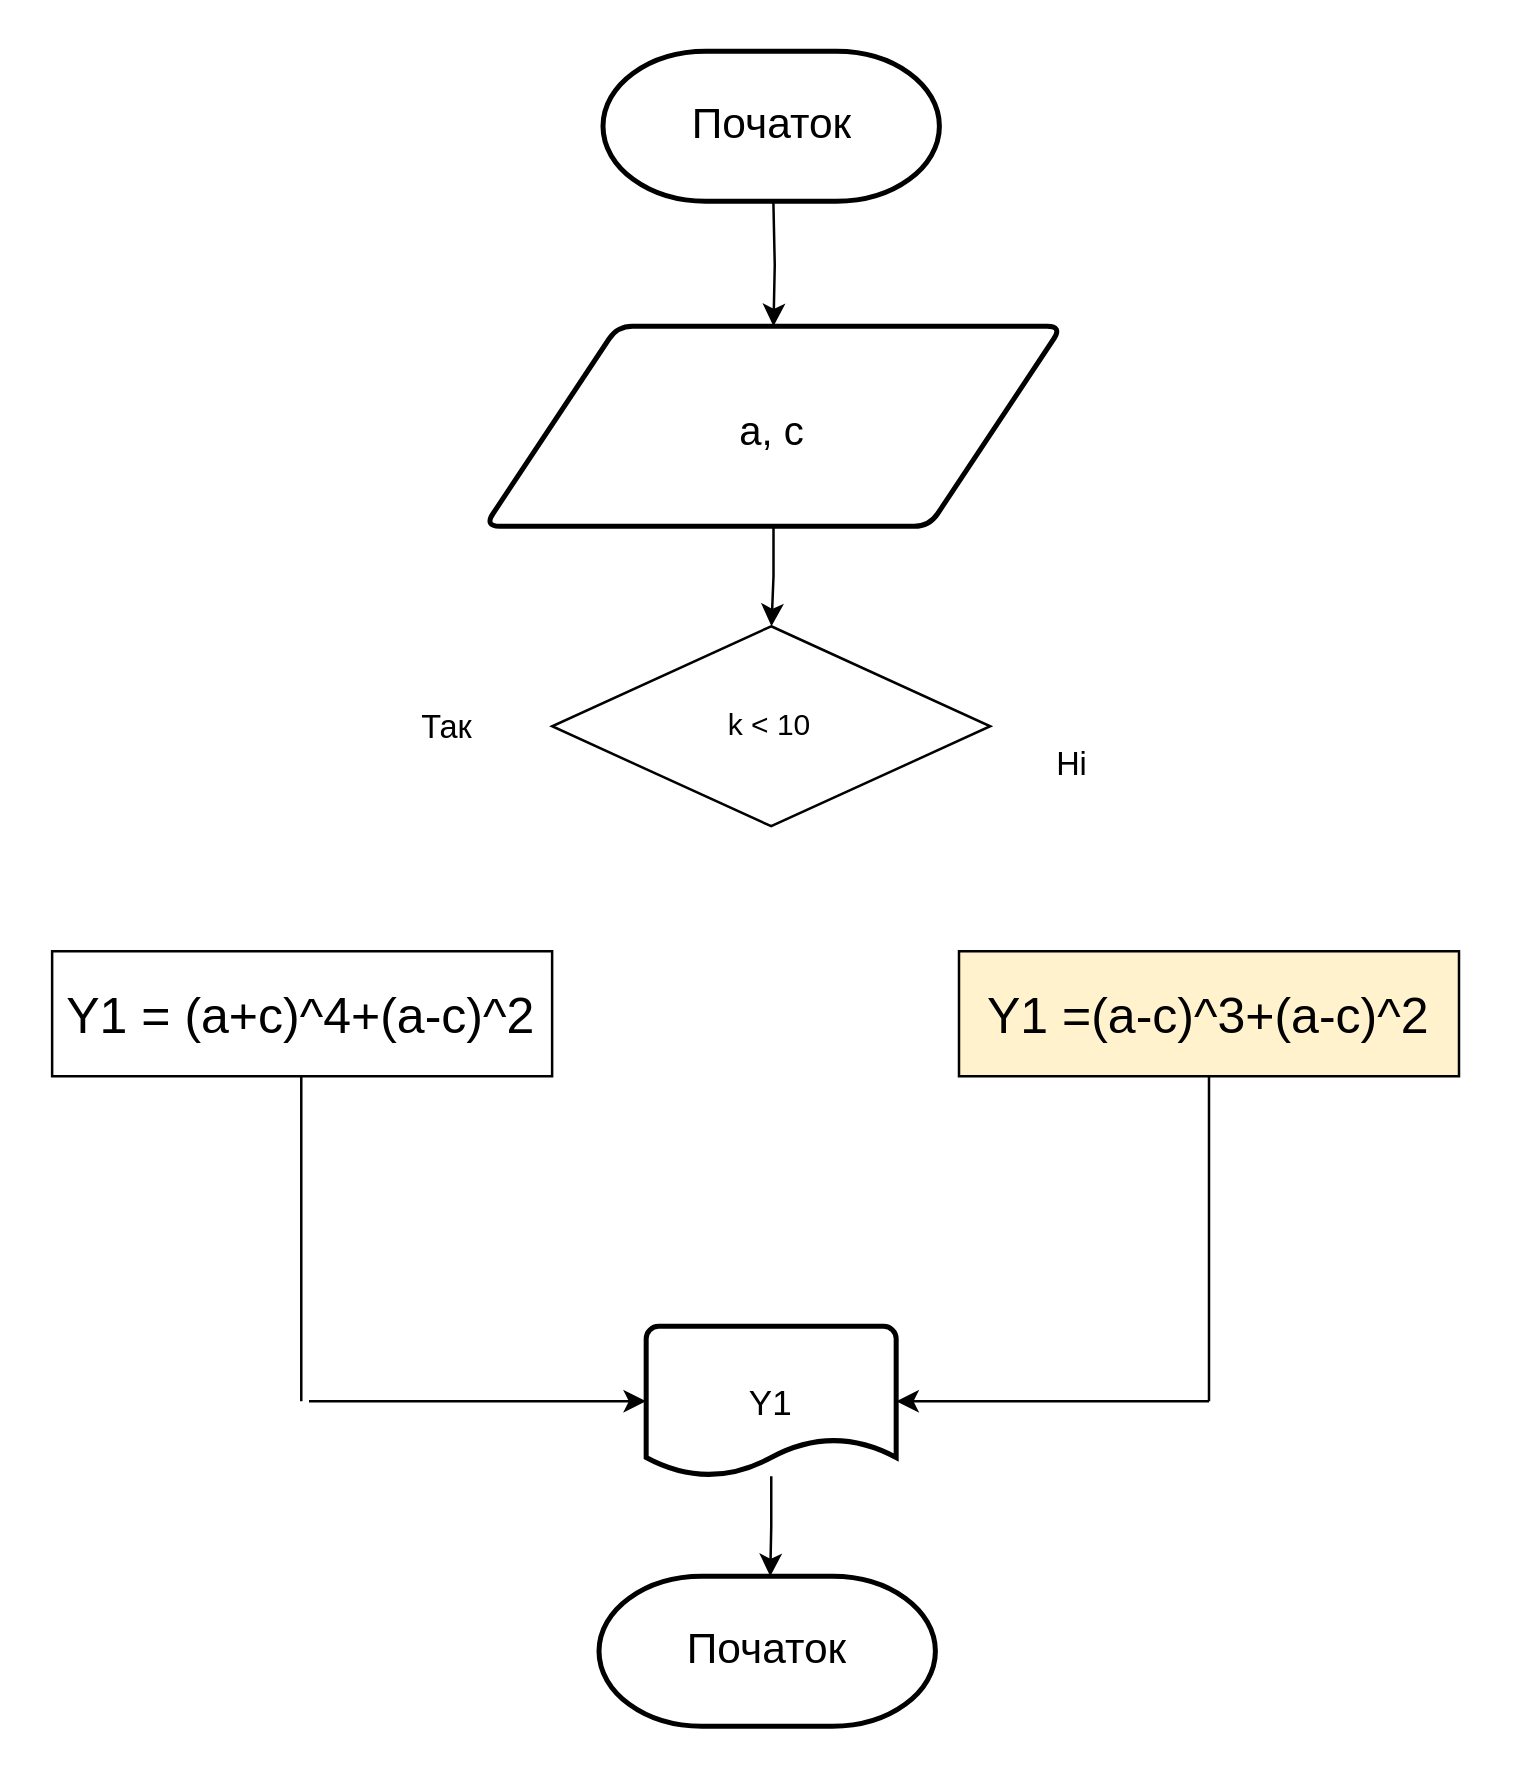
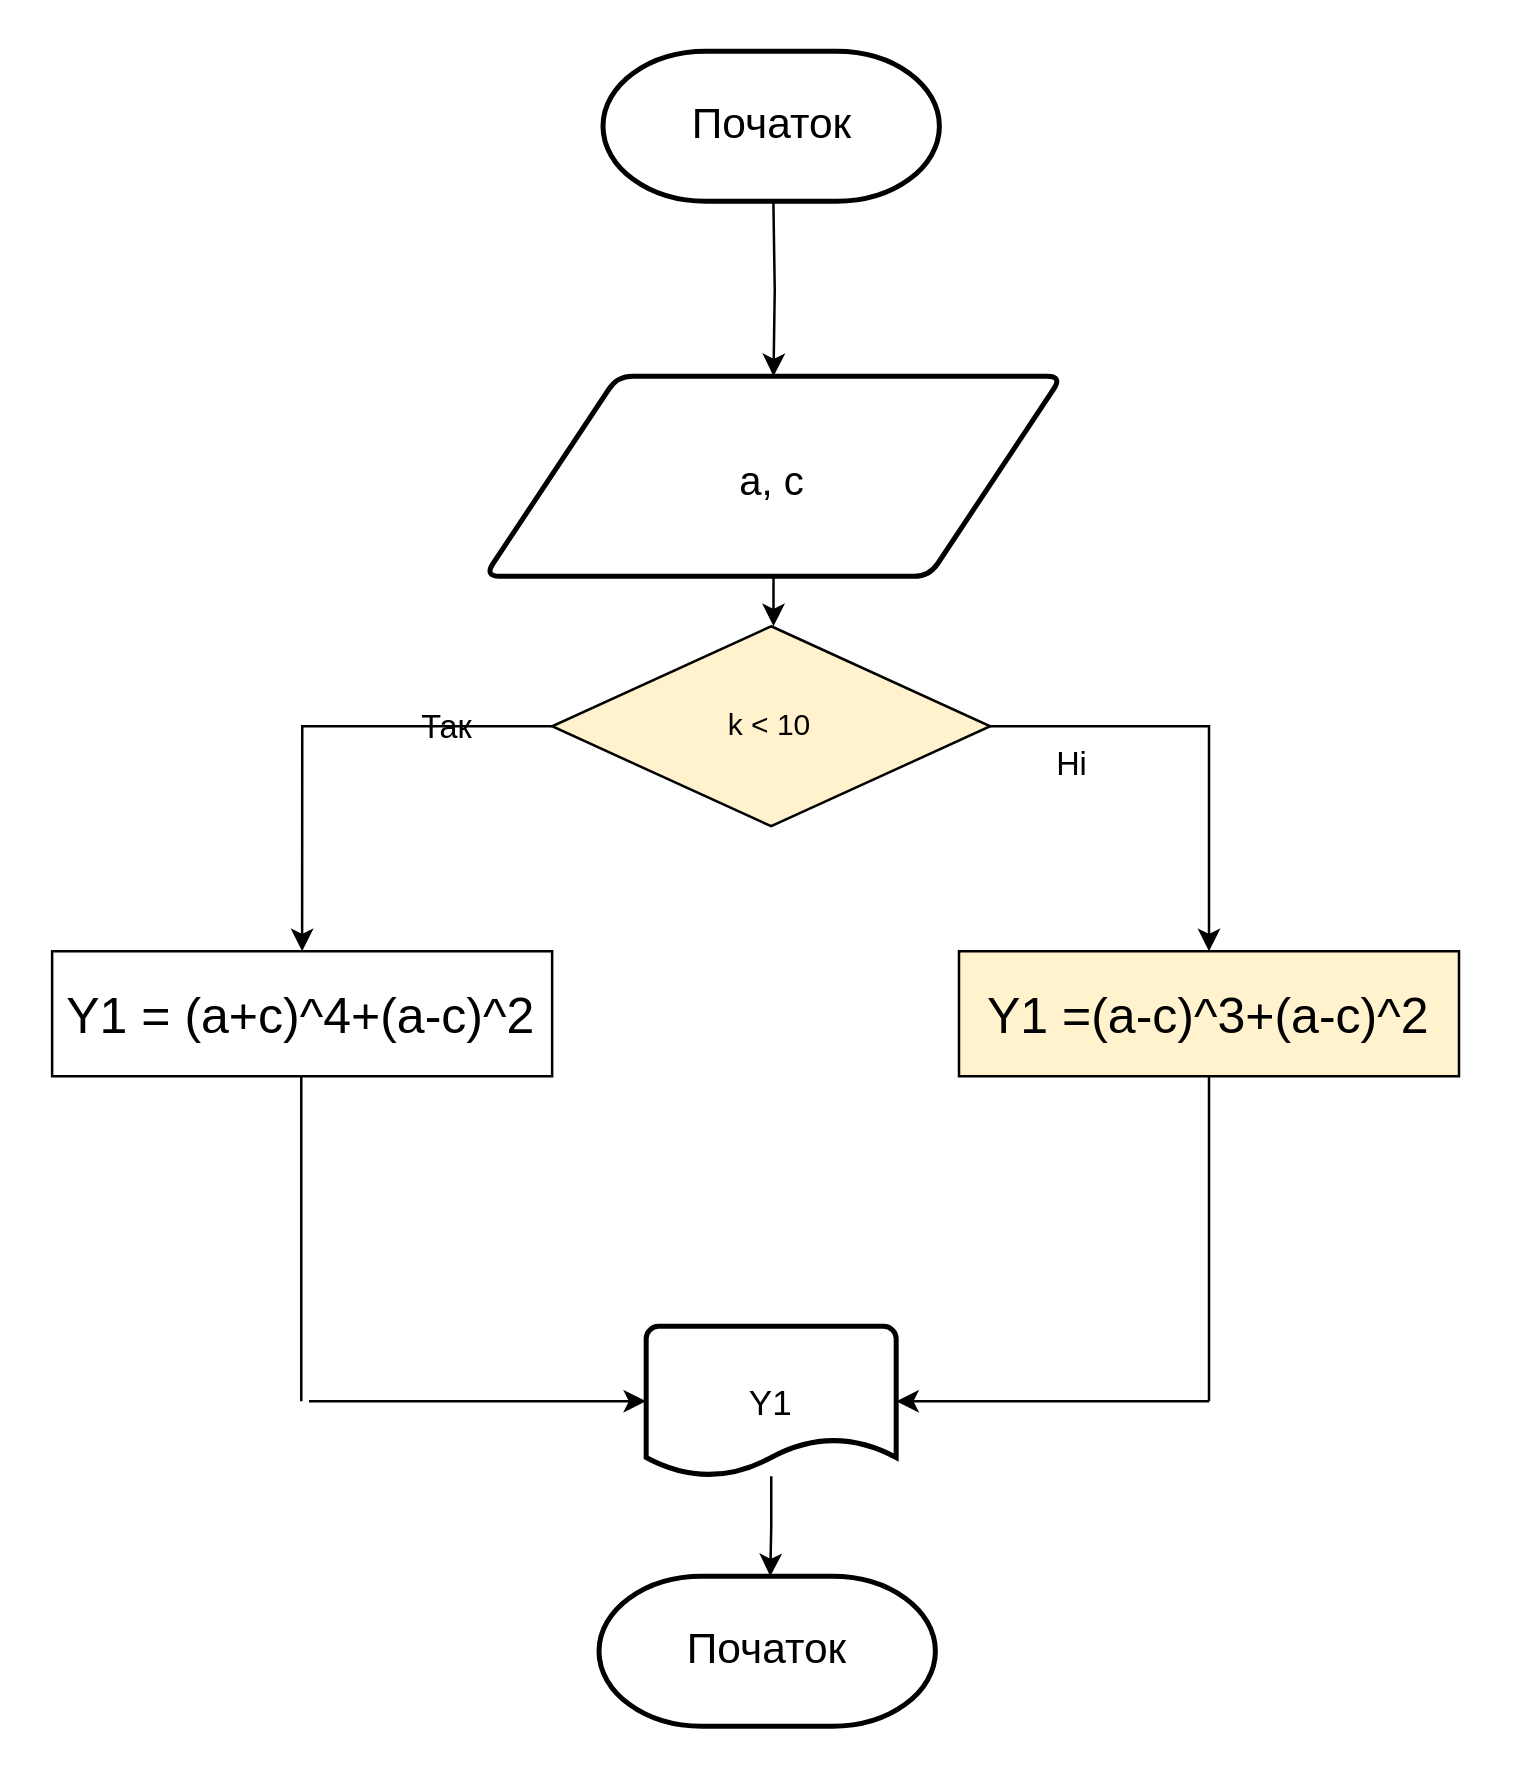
node "a, c": moved (773, 426) -> (773, 476)
edge "k < 10" -> "Y1 = (a+c)^4+(a-c)^2": added
node "k < 10": fillcolor #ffffff -> #fff2cc
edge "k < 10" -> "Y1 =(a-c)^3+(a-c)^2": added
